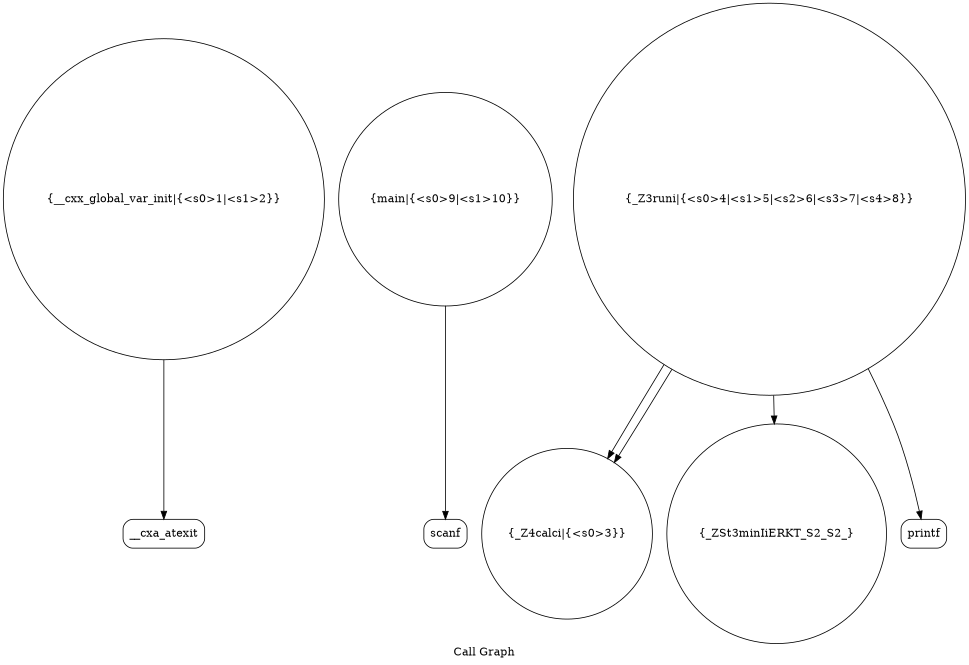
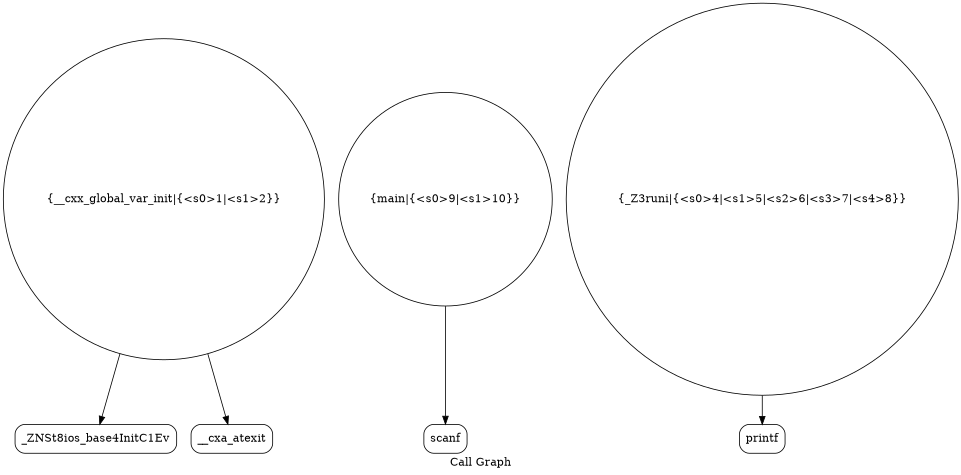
node "_ZNSt8ios_base4InitC1Ev": added
node "{_Z4calci|{<s0>3}}": removed
node "{_ZSt3minIiERKT_S2_S2_}": removed
